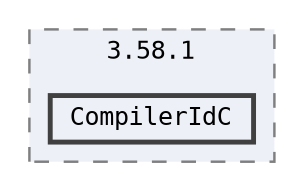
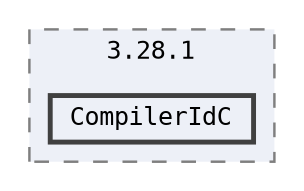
cluster "3.58.1": label "3.58.1" -> "3.28.1"
